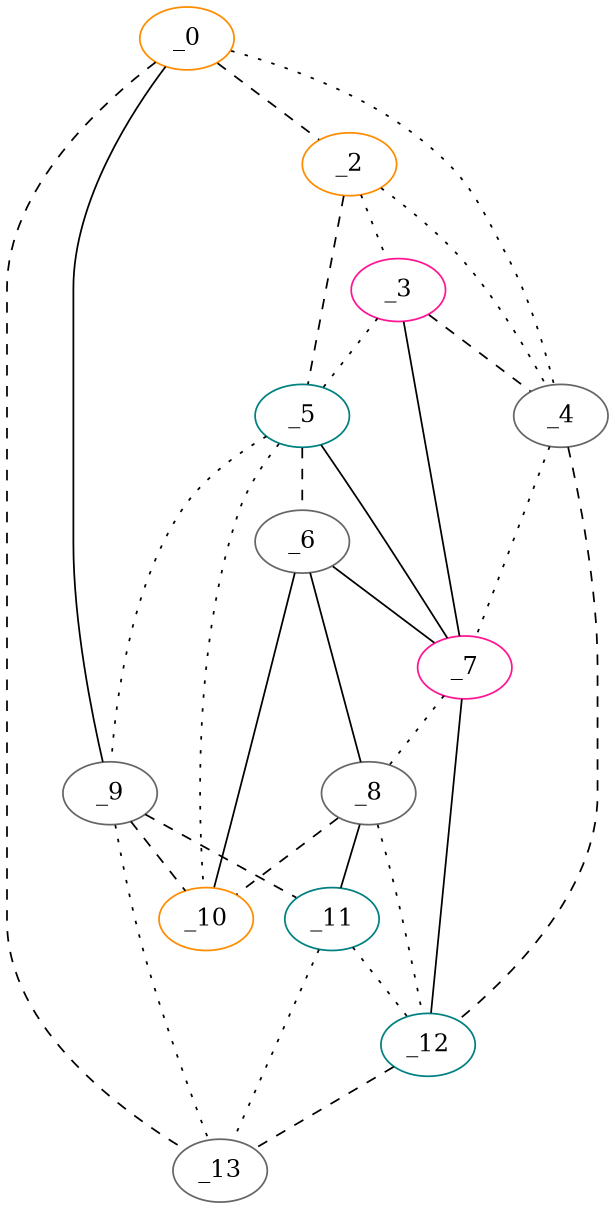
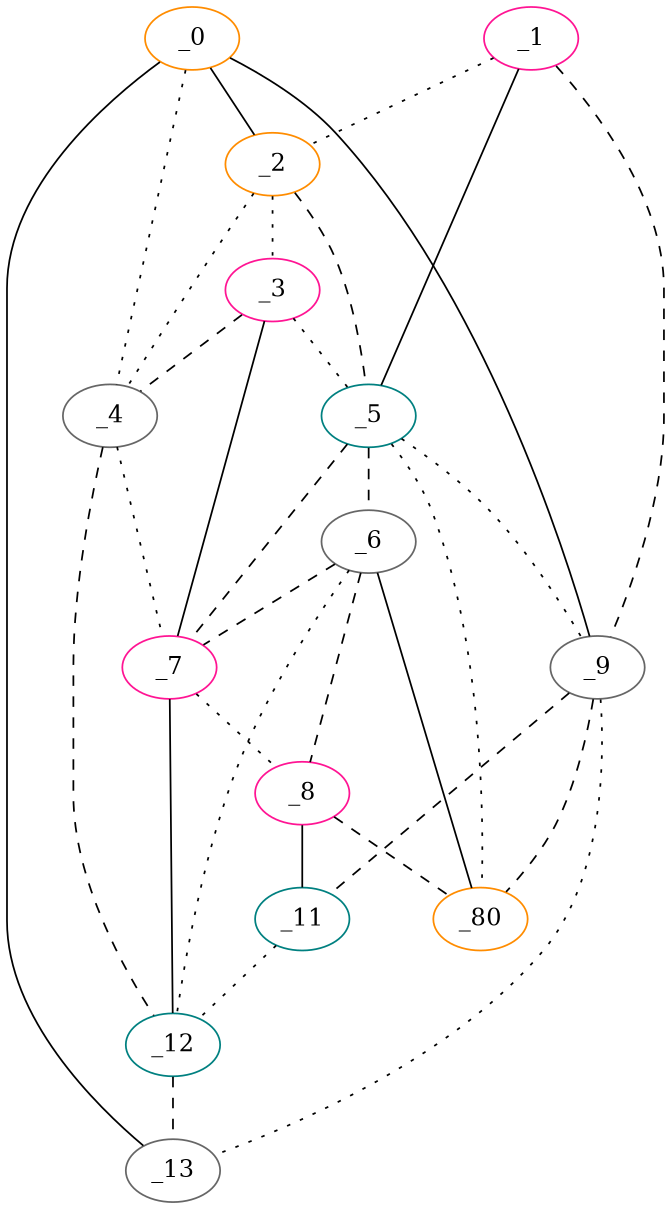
node "_1": added
edge "_0" -- "_2": style dashed -> solid
edge "_5" -- "_7": style solid -> dashed
edge "_6" -- "_7": style solid -> dashed
edge "_0" -- "_13": style dashed -> solid
edge "_6" -- "_8": style solid -> dashed
node "_8": color gray40 -> deeppink
edge "_8" -- "_12": now "_6" -- "_12"
node "_10": label "_10" -> "_80"
edge "_11" -- "_13": removed
